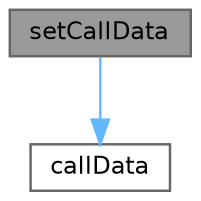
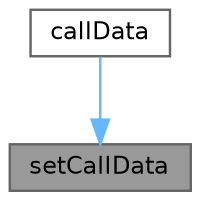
edge "setCallData" -> "callData": reversed
